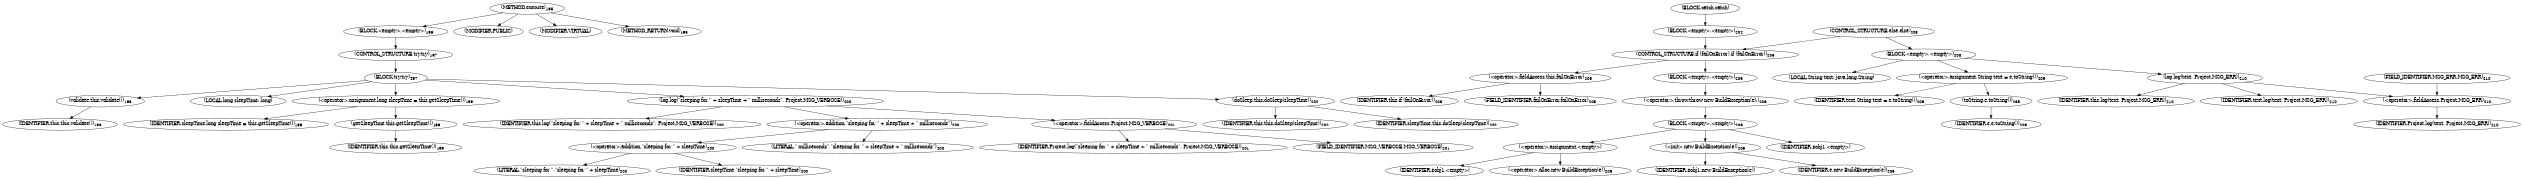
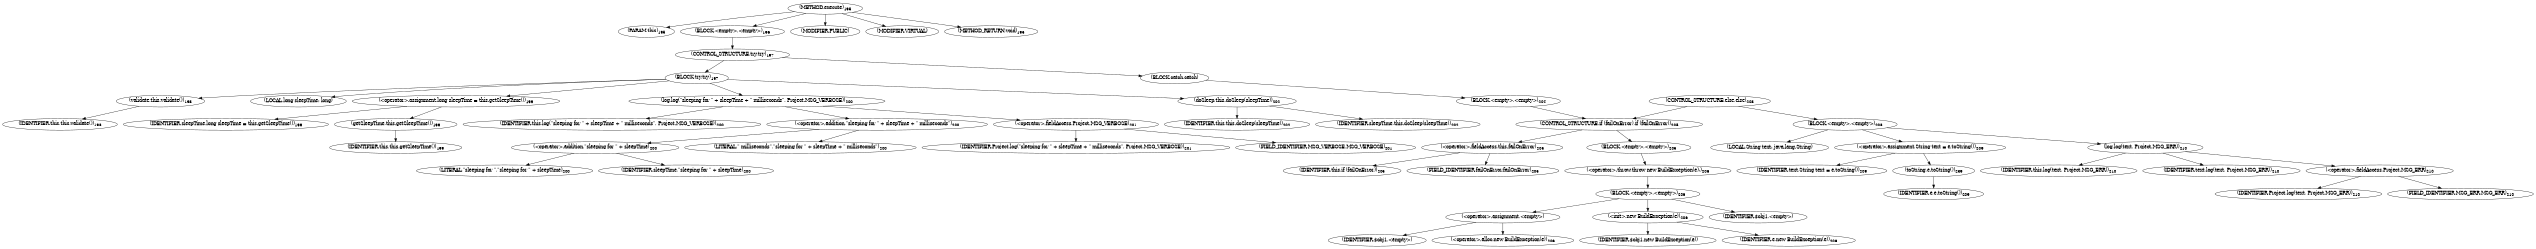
node "(PARAM,this)": added
edge "(CONTROL_STRUCTURE,try,try)" -> "(BLOCK,catch,catch)": added
node "(BLOCK,try,try)": text "497" -> "197"
edge "(FIELD_IDENTIFIER,MSG_ERR,MSG_ERR)" -> "(<operator>.fieldAccess,Project.MSG_ERR)": reversed
